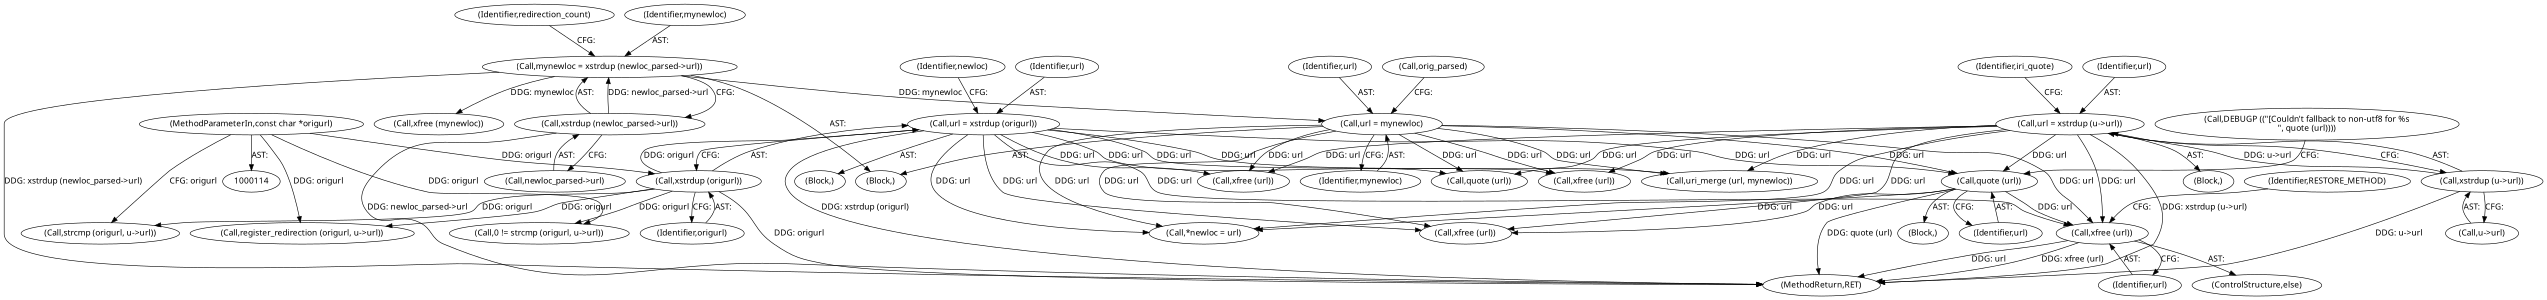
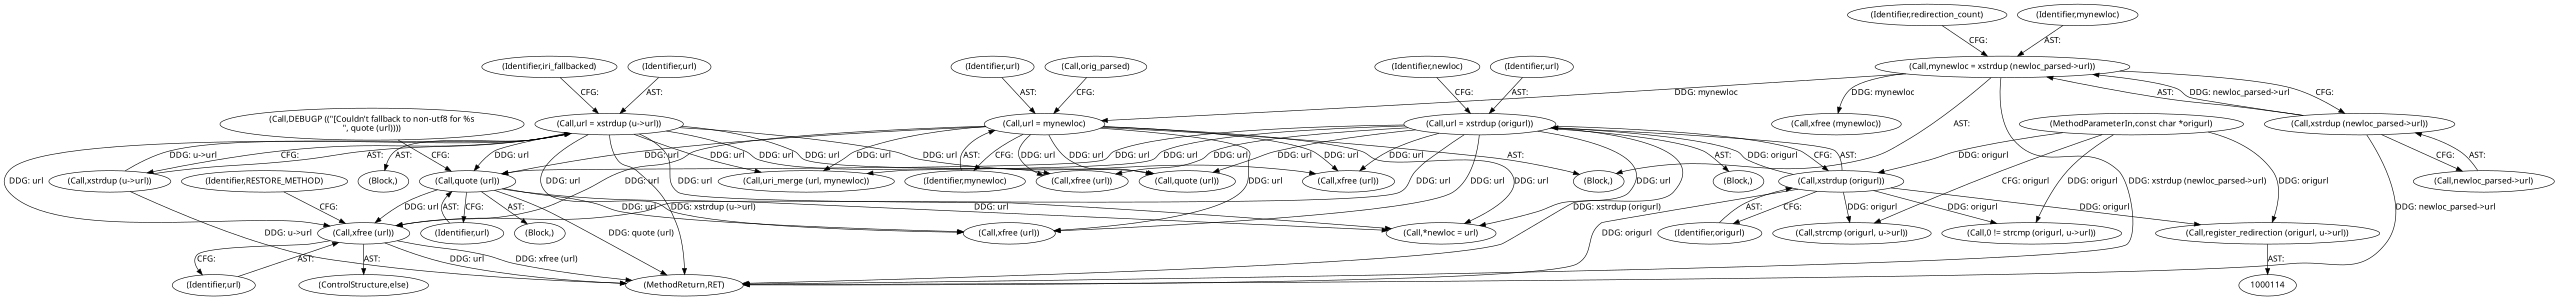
node "(Identifier,iri_quote)": label "(Identifier,iri_quote)" -> "(Identifier,iri_fallbacked)"
edge "(MethodParameterIn,const char *origurl)" -> "1000114": now "(Call,register_redirection (origurl, u->url))" -> "1000114"
node "(Call,u->url)": removed
